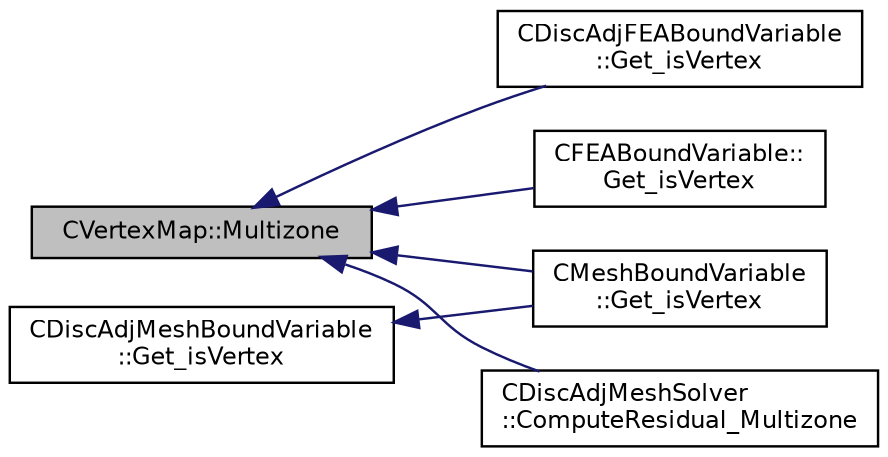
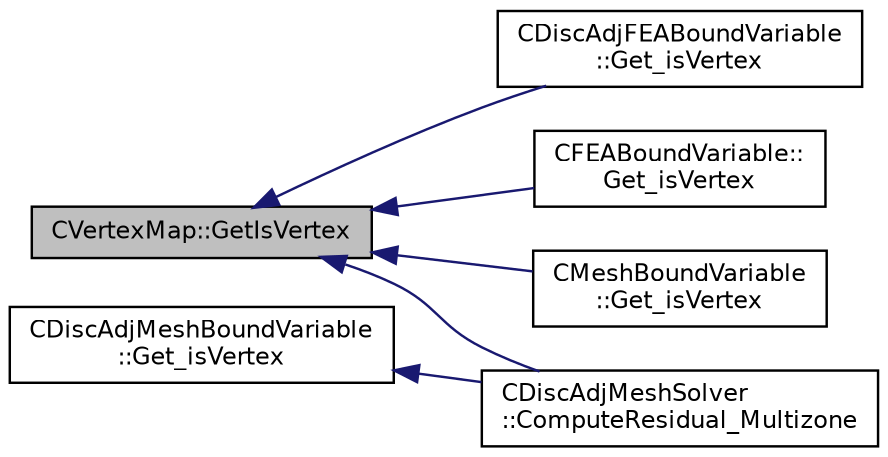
node "CVertexMap::Multizone": label "CVertexMap::Multizone" -> "CVertexMap::GetIsVertex"
edge "CMeshBoundVariable ::Get_isVertex" -> "CDiscAdjMeshBoundVariable ::Get_isVertex": now "CDiscAdjMeshSolver ::ComputeResidual_Multizone" -> "CDiscAdjMeshBoundVariable ::Get_isVertex"
